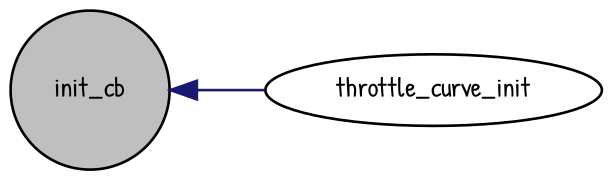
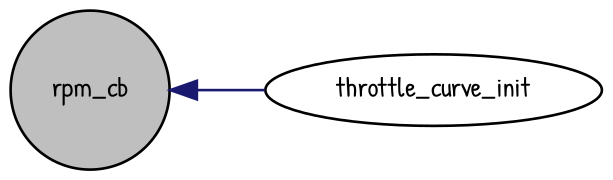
node "init_cb": label "init_cb" -> "rpm_cb"
